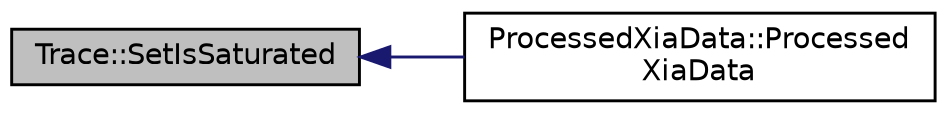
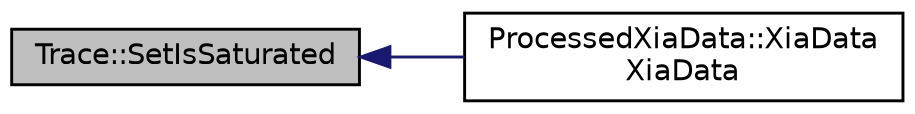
node "ProcessedXiaData::Processed XiaData": label "ProcessedXiaData::Processed XiaData" -> "ProcessedXiaData::XiaData XiaData"
